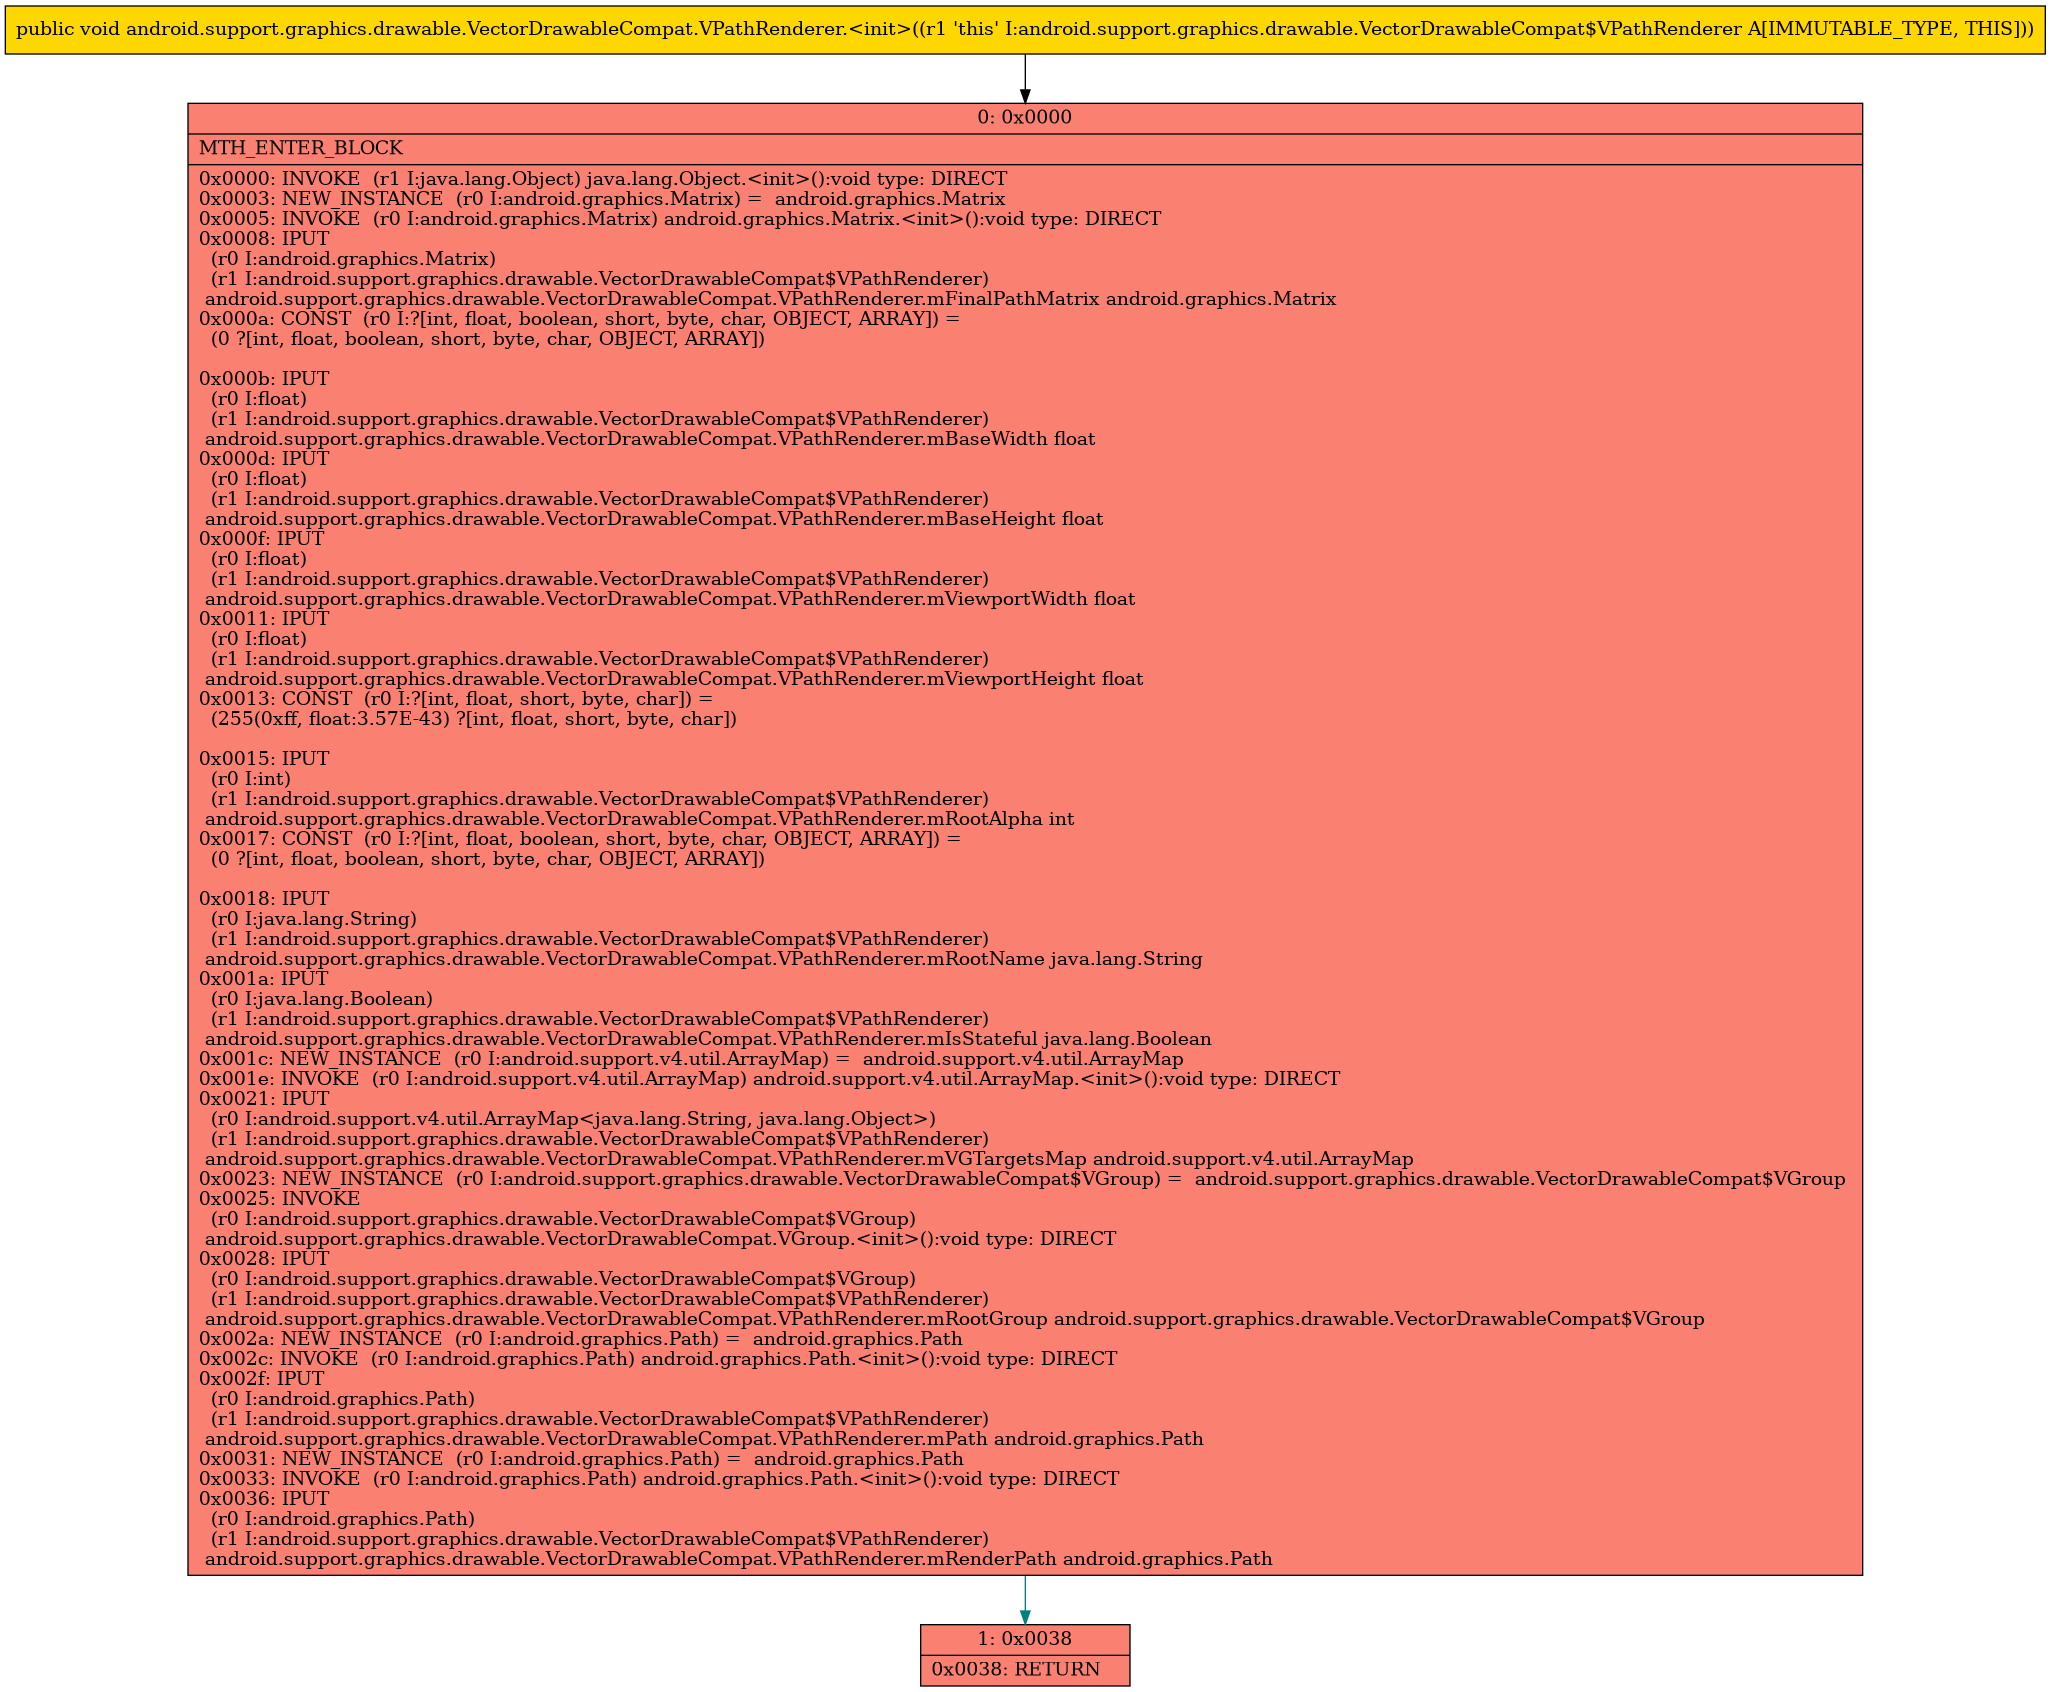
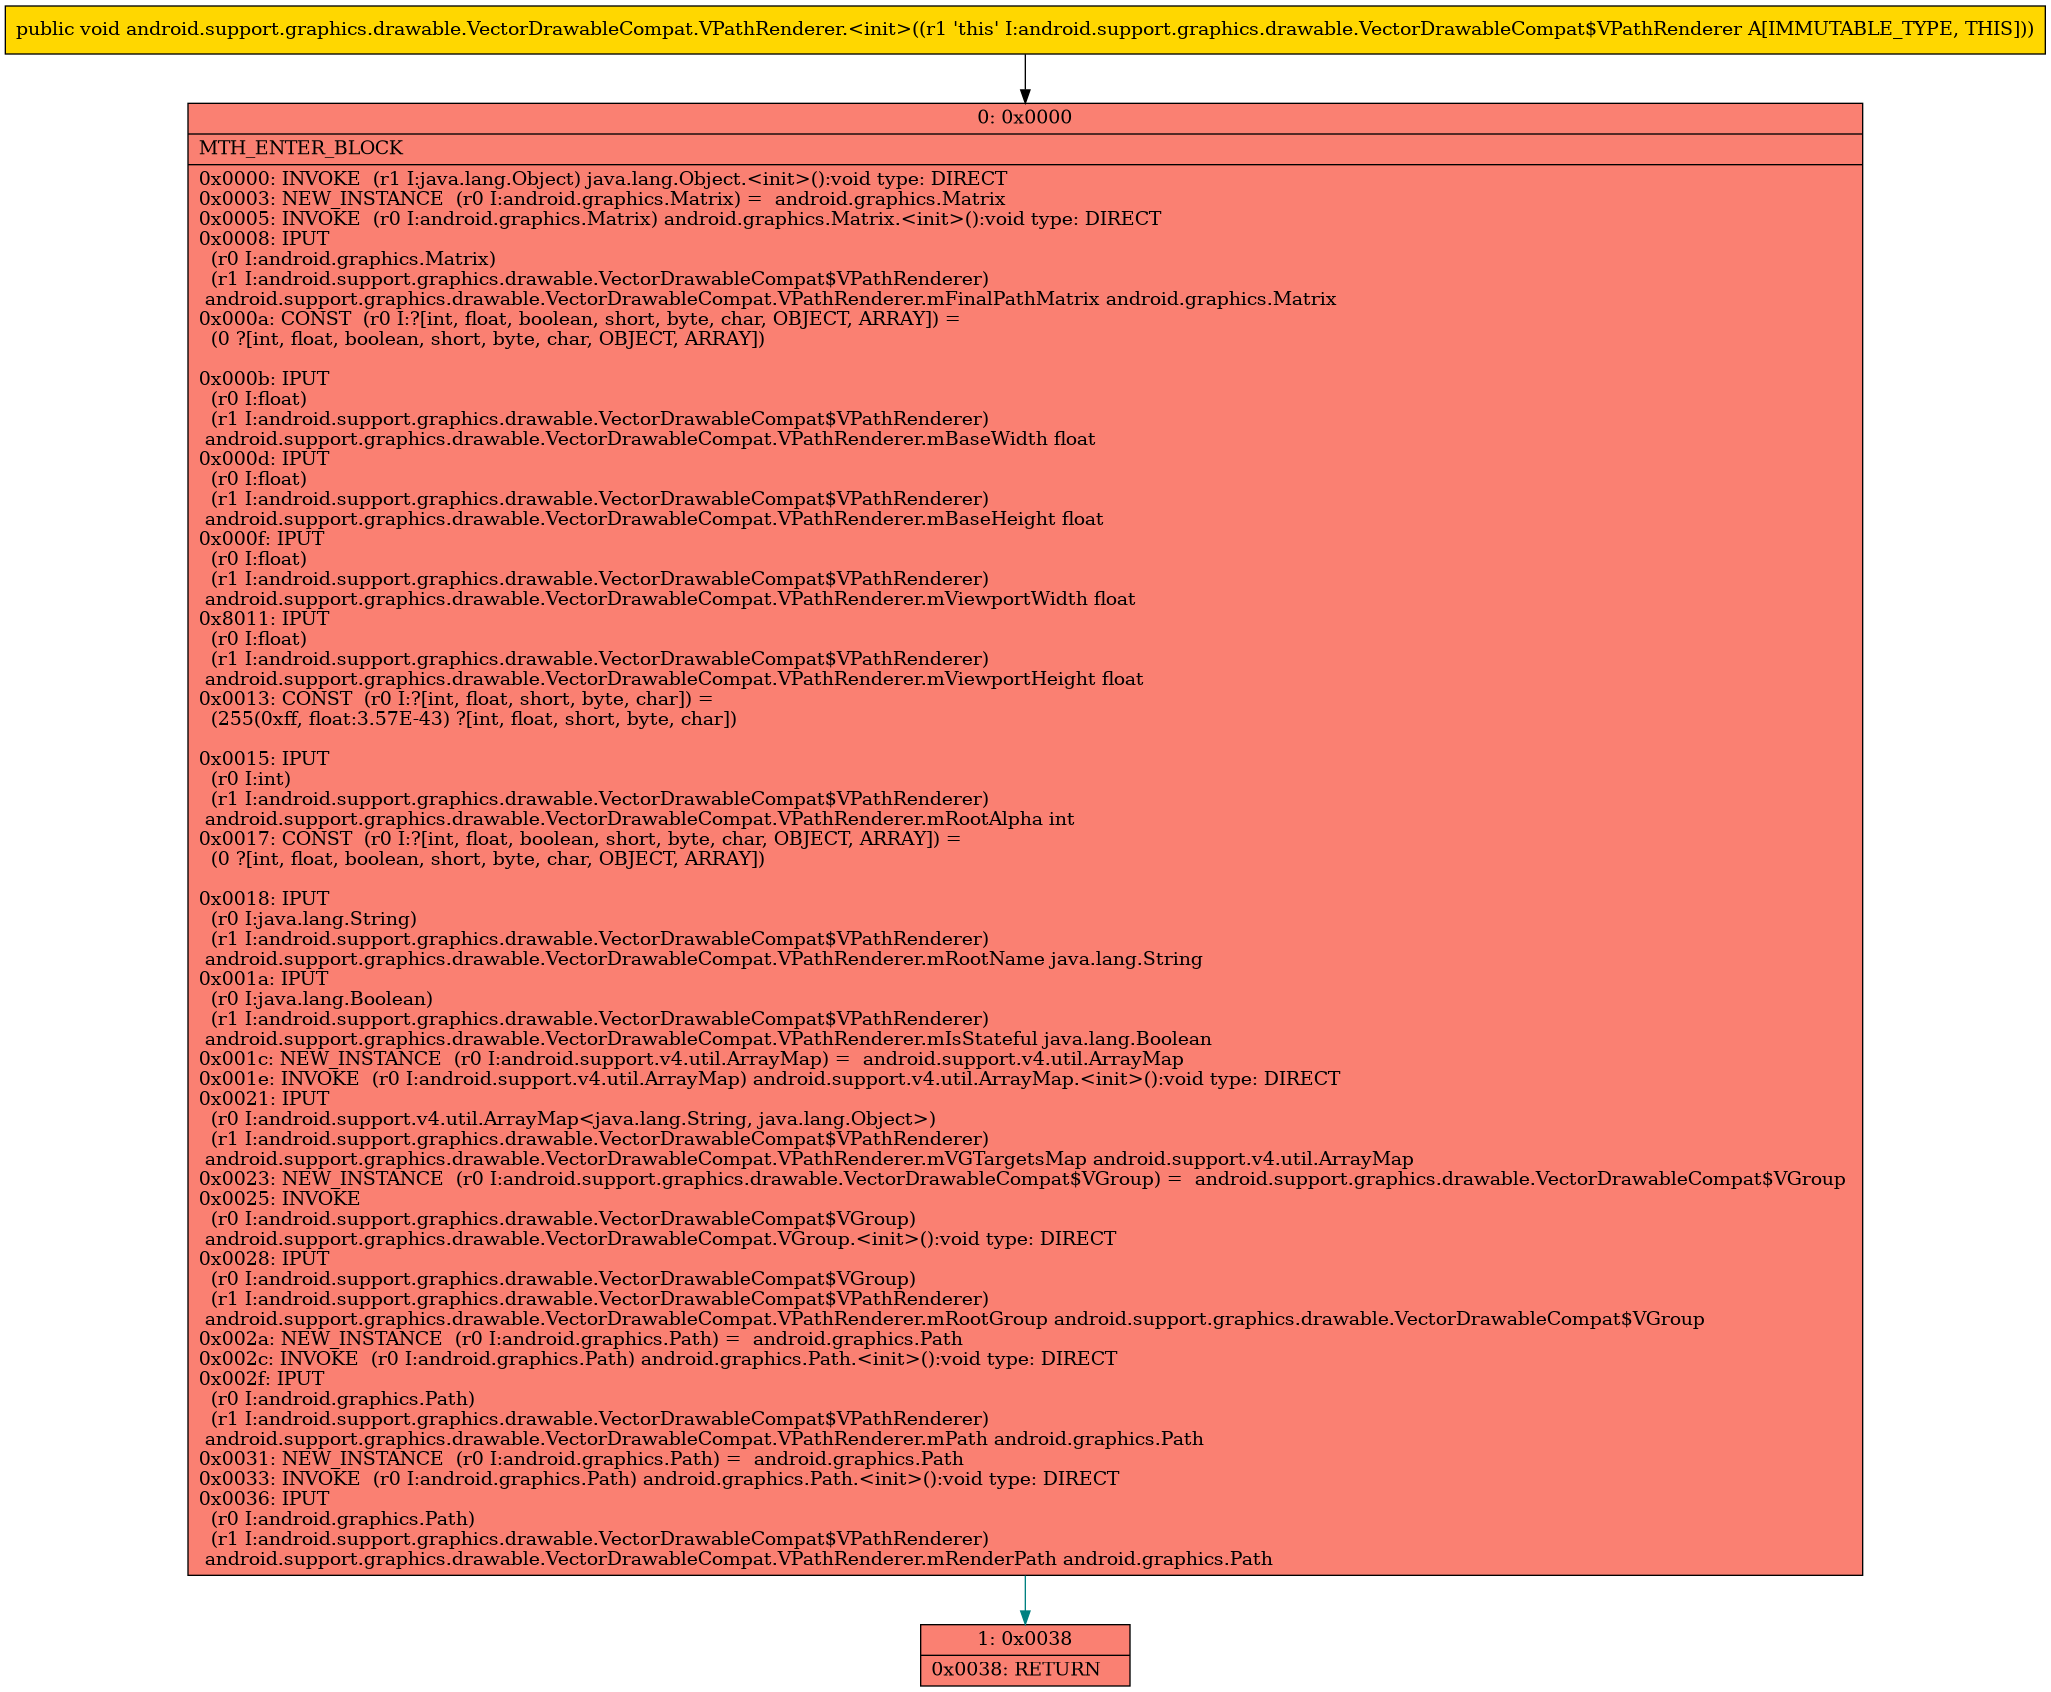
node "0: 0x0000": text "0x0011: IPUT" -> "0x8011: IPUT"
